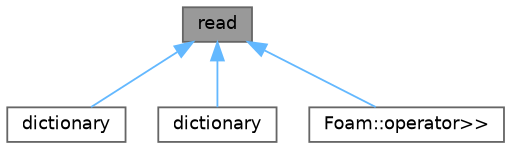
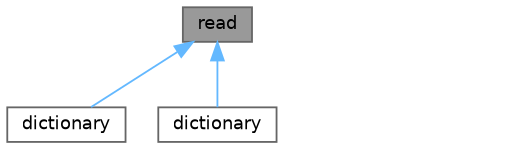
node "Foam::operator>>": removed
